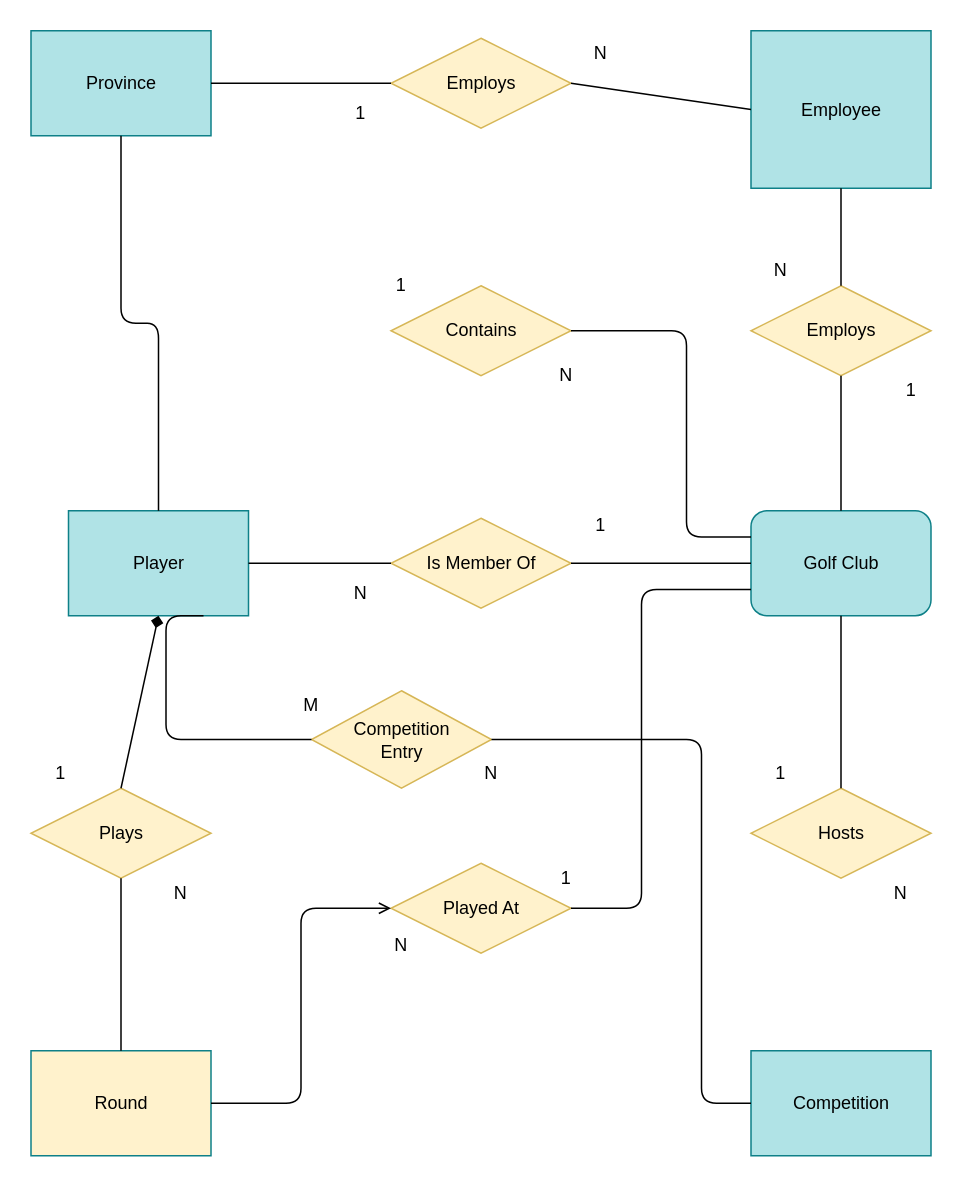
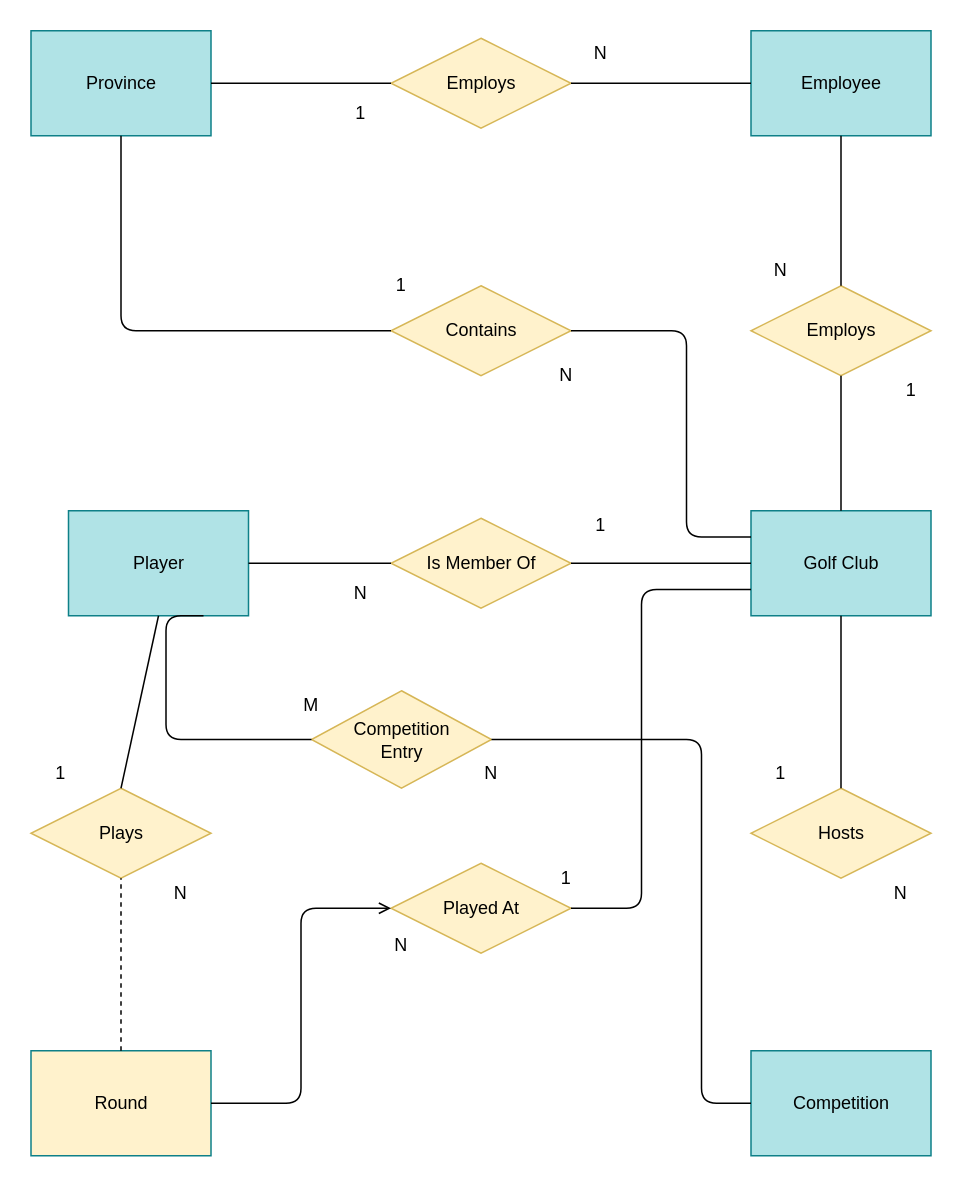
node "Employee": size 180x158 -> 180x105
edge "Province" -- "Player": now "Province" -- "Contains"
node "Golf Club": shape rounded rectangle -> rectangle
edge "Plays" -> "Player": arrowhead diamond -> none
edge "Plays" -- "Round": style solid -> dashed
